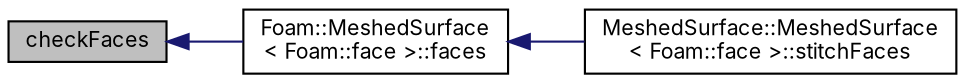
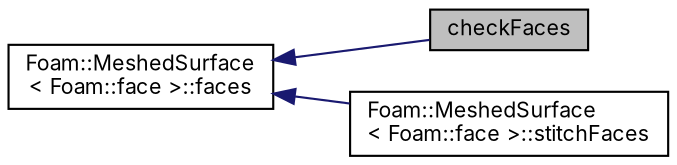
edge "Foam::MeshedSurface < Foam::face >::faces" -> "checkFaces": reversed
node "MeshedSurface::MeshedSurface < Foam::face >::stitchFaces": label "MeshedSurface::MeshedSurface < Foam::face >::stitchFaces" -> "Foam::MeshedSurface < Foam::face >::stitchFaces"
